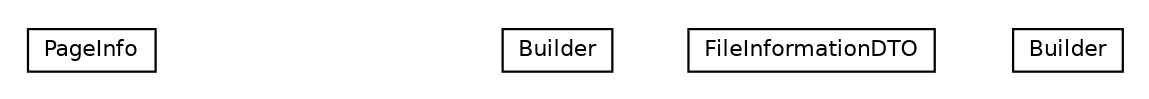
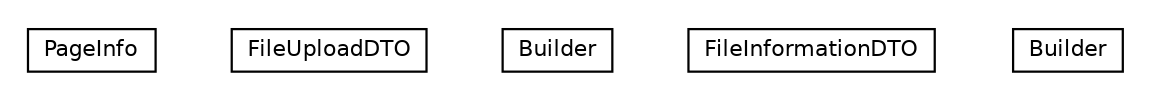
node "FileUploadDTO": added
